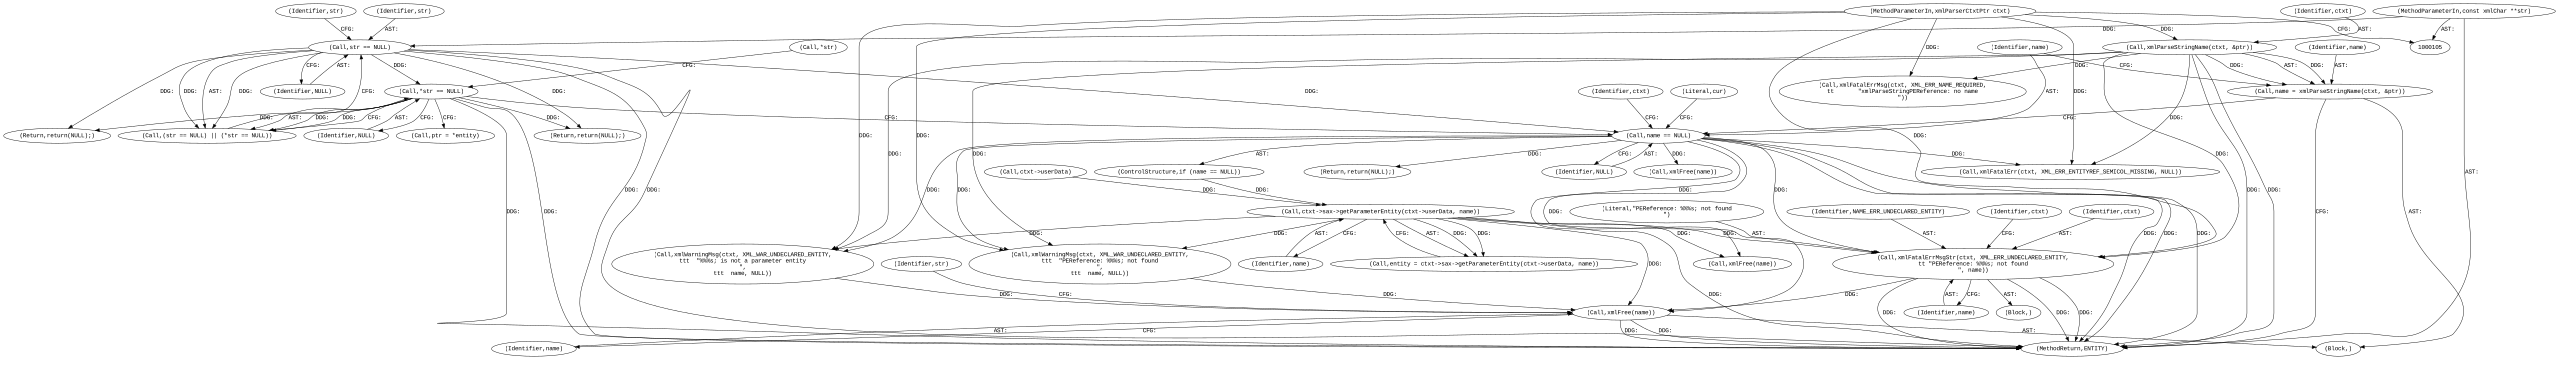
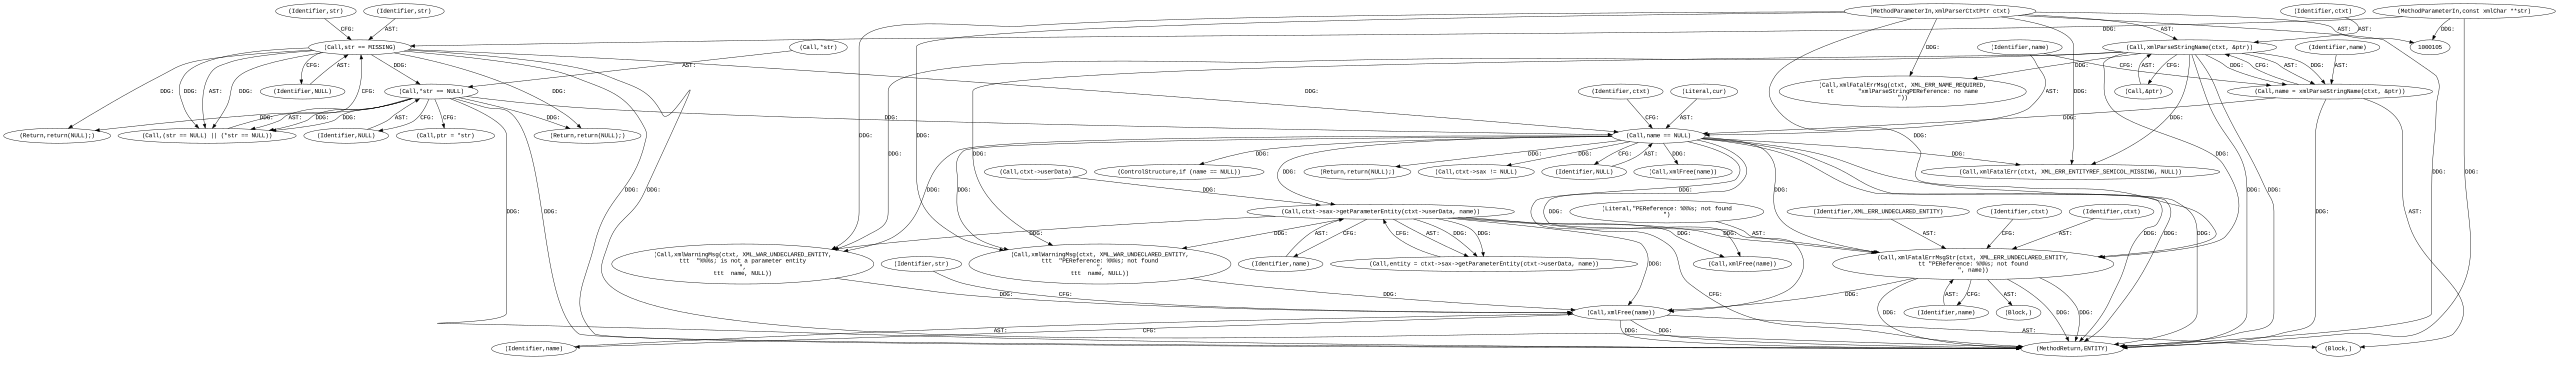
edge "(MethodParameterIn,xmlParserCtxtPtr ctxt)" -> "(Call,xmlParseStringName(ctxt, &ptr))": label "DDG: " -> "AST: "
edge "(MethodParameterIn,xmlParserCtxtPtr ctxt)" -> "1000105": label "CFG: " -> "AST: "
edge "(MethodParameterIn,const xmlChar **str)" -> "1000105": label "AST: " -> "DDG: "
node "(Call,str == NULL)": label "(Call,str == NULL)" -> "(Call,str == MISSING)"
edge "(Call,*str)" -> "(Call,*str == NULL)": label "CFG: " -> "AST: "
edge "(Call,name = xmlParseStringName(ctxt, &ptr))" -> "(Call,xmlParseStringName(ctxt, &ptr))": added, label "CFG:"
node "(Call,&ptr)": added
edge "(Call,*str == NULL)" -> "(Call,name == NULL)": label "CFG: " -> "DDG: "
edge "(Literal,cur)" -> "(Call,name == NULL)": label "CFG: " -> "AST: "
edge "(Call,name = xmlParseStringName(ctxt, &ptr))" -> "(Call,name == NULL)": label "CFG: " -> "DDG: "
edge "(Call,(str == NULL) || (*str == NULL))" -> "(Call,*str == NULL)": removed, label "CFG:"
edge "(MethodParameterIn,xmlParserCtxtPtr ctxt)" -> "(MethodReturn,ENTITY)": added, label "DDG:"
node "(Call,ptr = *entity)": label "(Call,ptr = *entity)" -> "(Call,ptr = *str)"
edge "(Call,name == NULL)" -> "(ControlStructure,if (name == NULL))": label "AST: " -> "DDG: "
node "(Call,ctxt->sax != NULL)": added
edge "(MethodParameterIn,const xmlChar **str)" -> "(MethodReturn,ENTITY)": label "AST: " -> "DDG: "
edge "(ControlStructure,if (name == NULL))" -> "(Call,ctxt->sax->getParameterEntity(ctxt->userData, name))": now "(Call,name == NULL)" -> "(Call,ctxt->sax->getParameterEntity(ctxt->userData, name))"
node "(Identifier,NAME_ERR_UNDECLARED_ENTITY)": label "(Identifier,NAME_ERR_UNDECLARED_ENTITY)" -> "(Identifier,XML_ERR_UNDECLARED_ENTITY)"
edge "(Call,name = xmlParseStringName(ctxt, &ptr))" -> "(MethodReturn,ENTITY)": label "CFG: " -> "DDG: "
edge "(Call,ctxt->sax->getParameterEntity(ctxt->userData, name))" -> "(MethodReturn,ENTITY)": label "DDG: " -> "CFG: "
